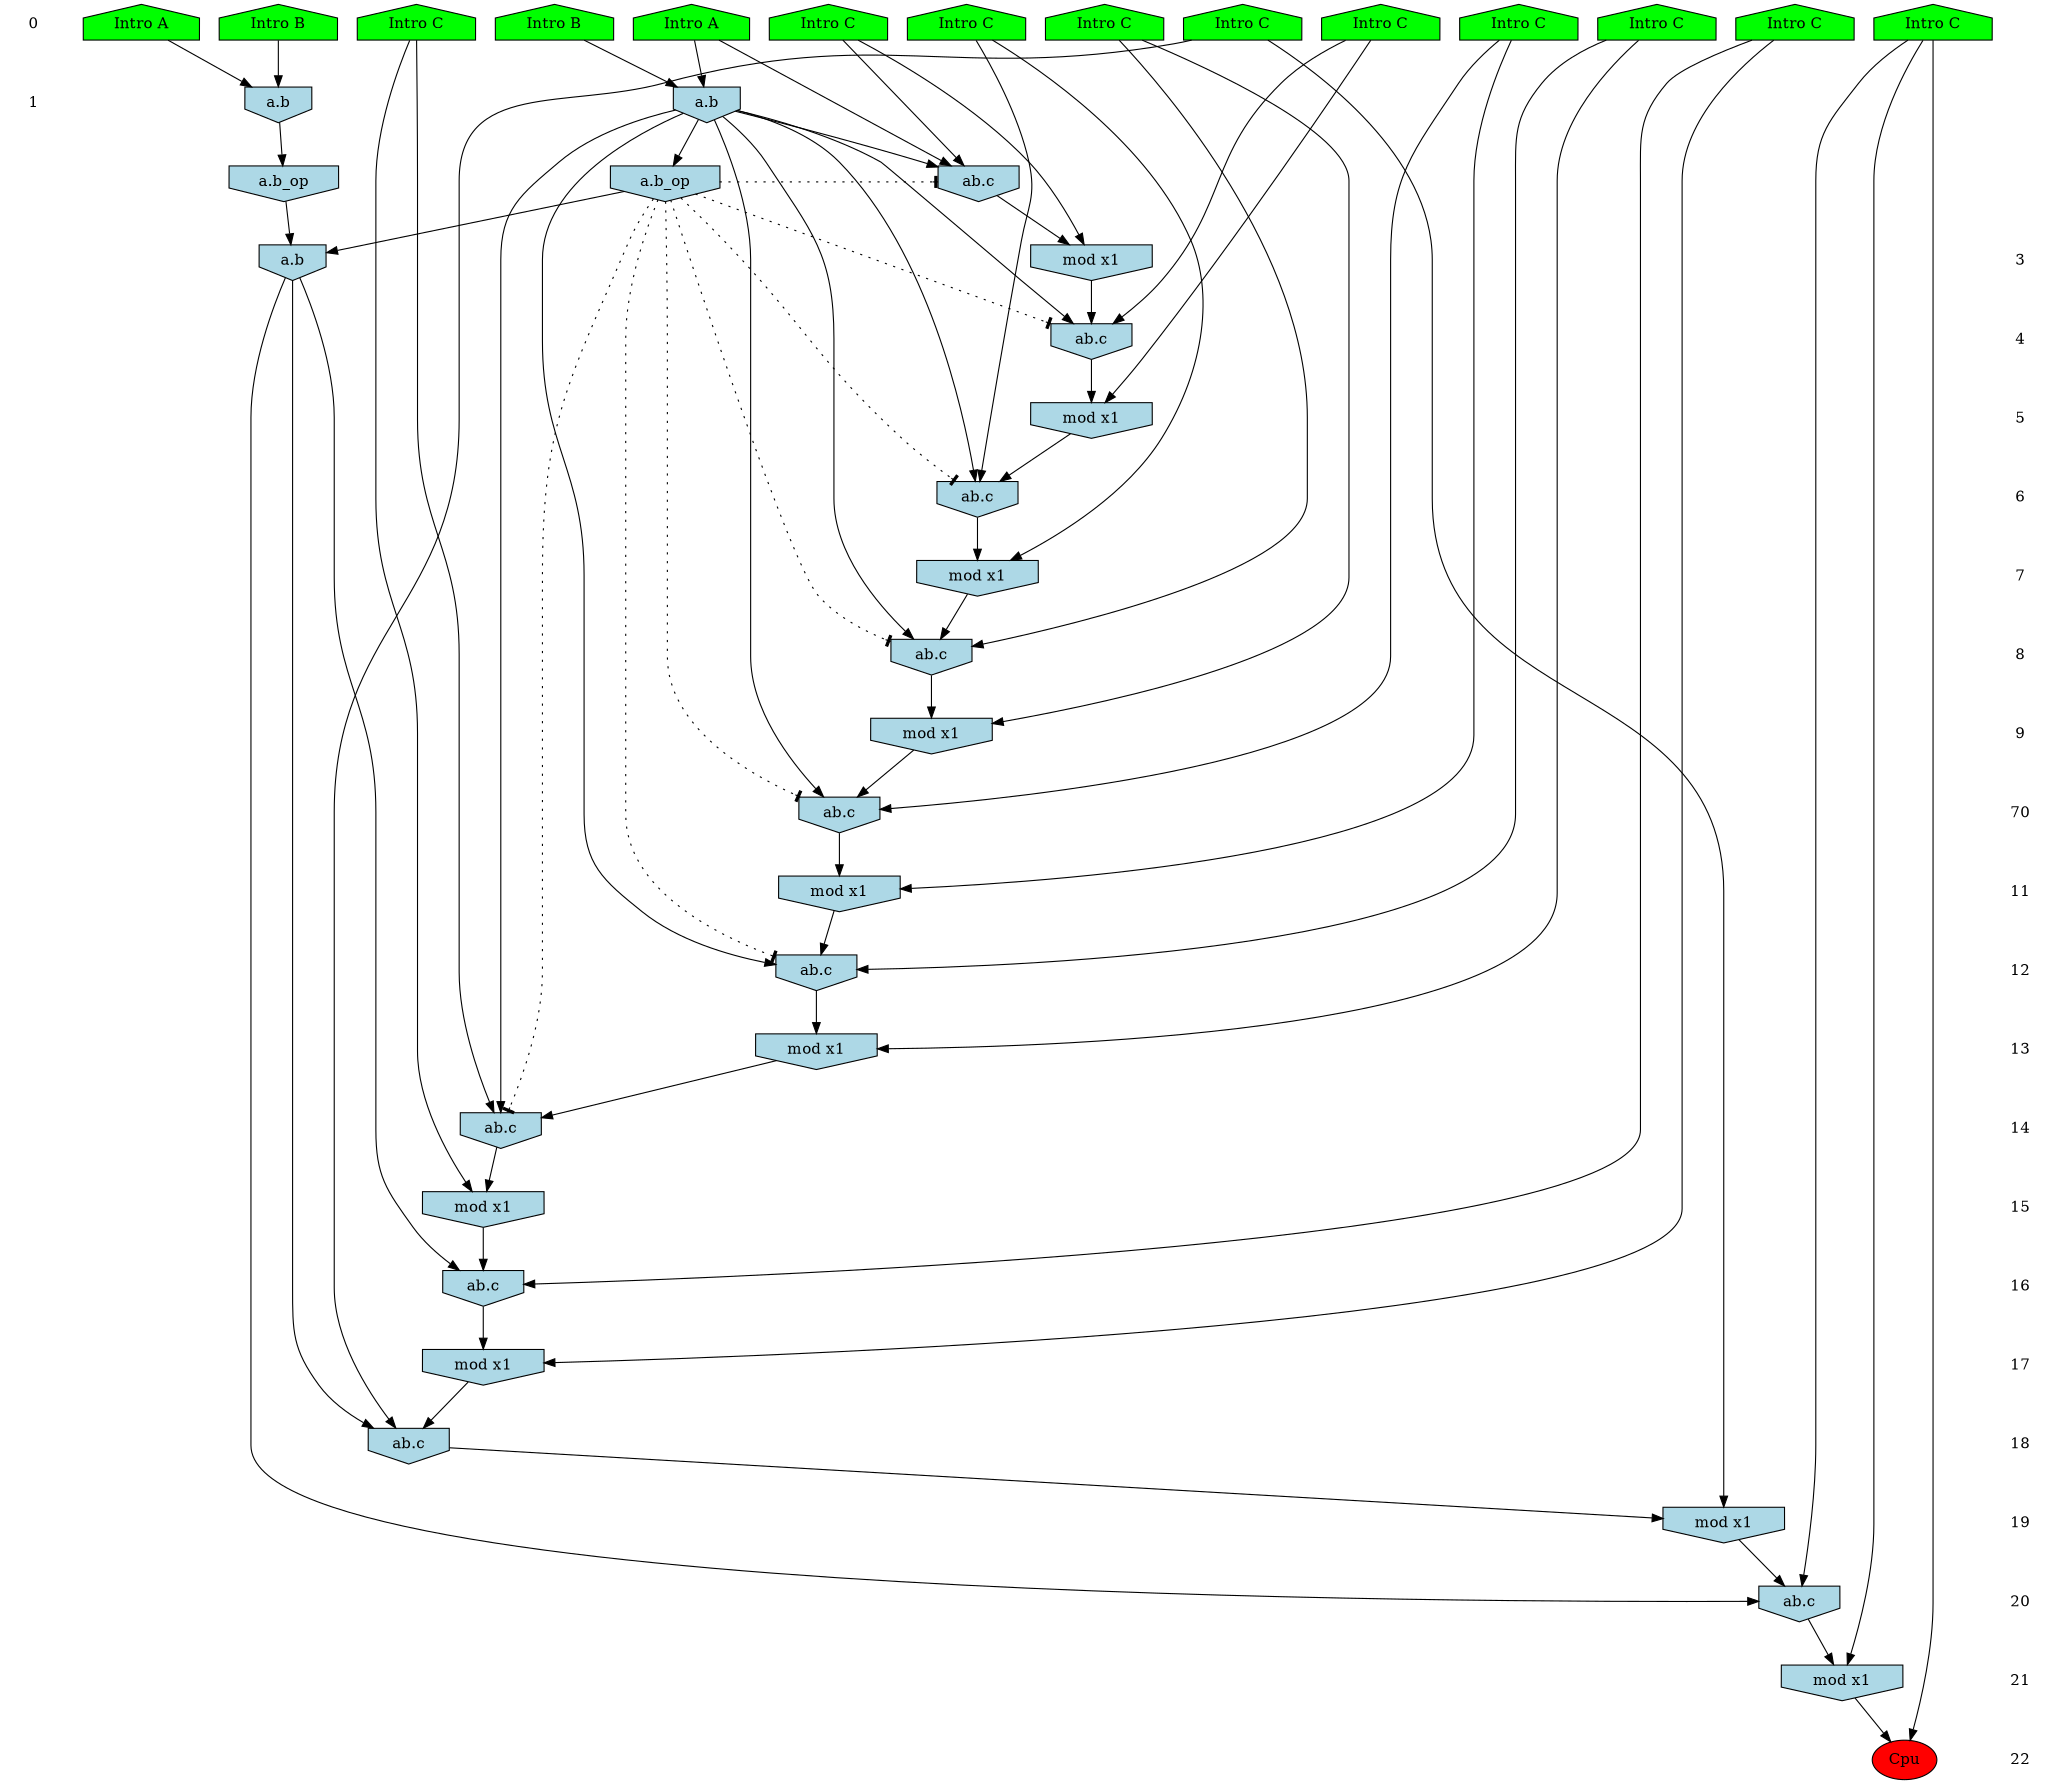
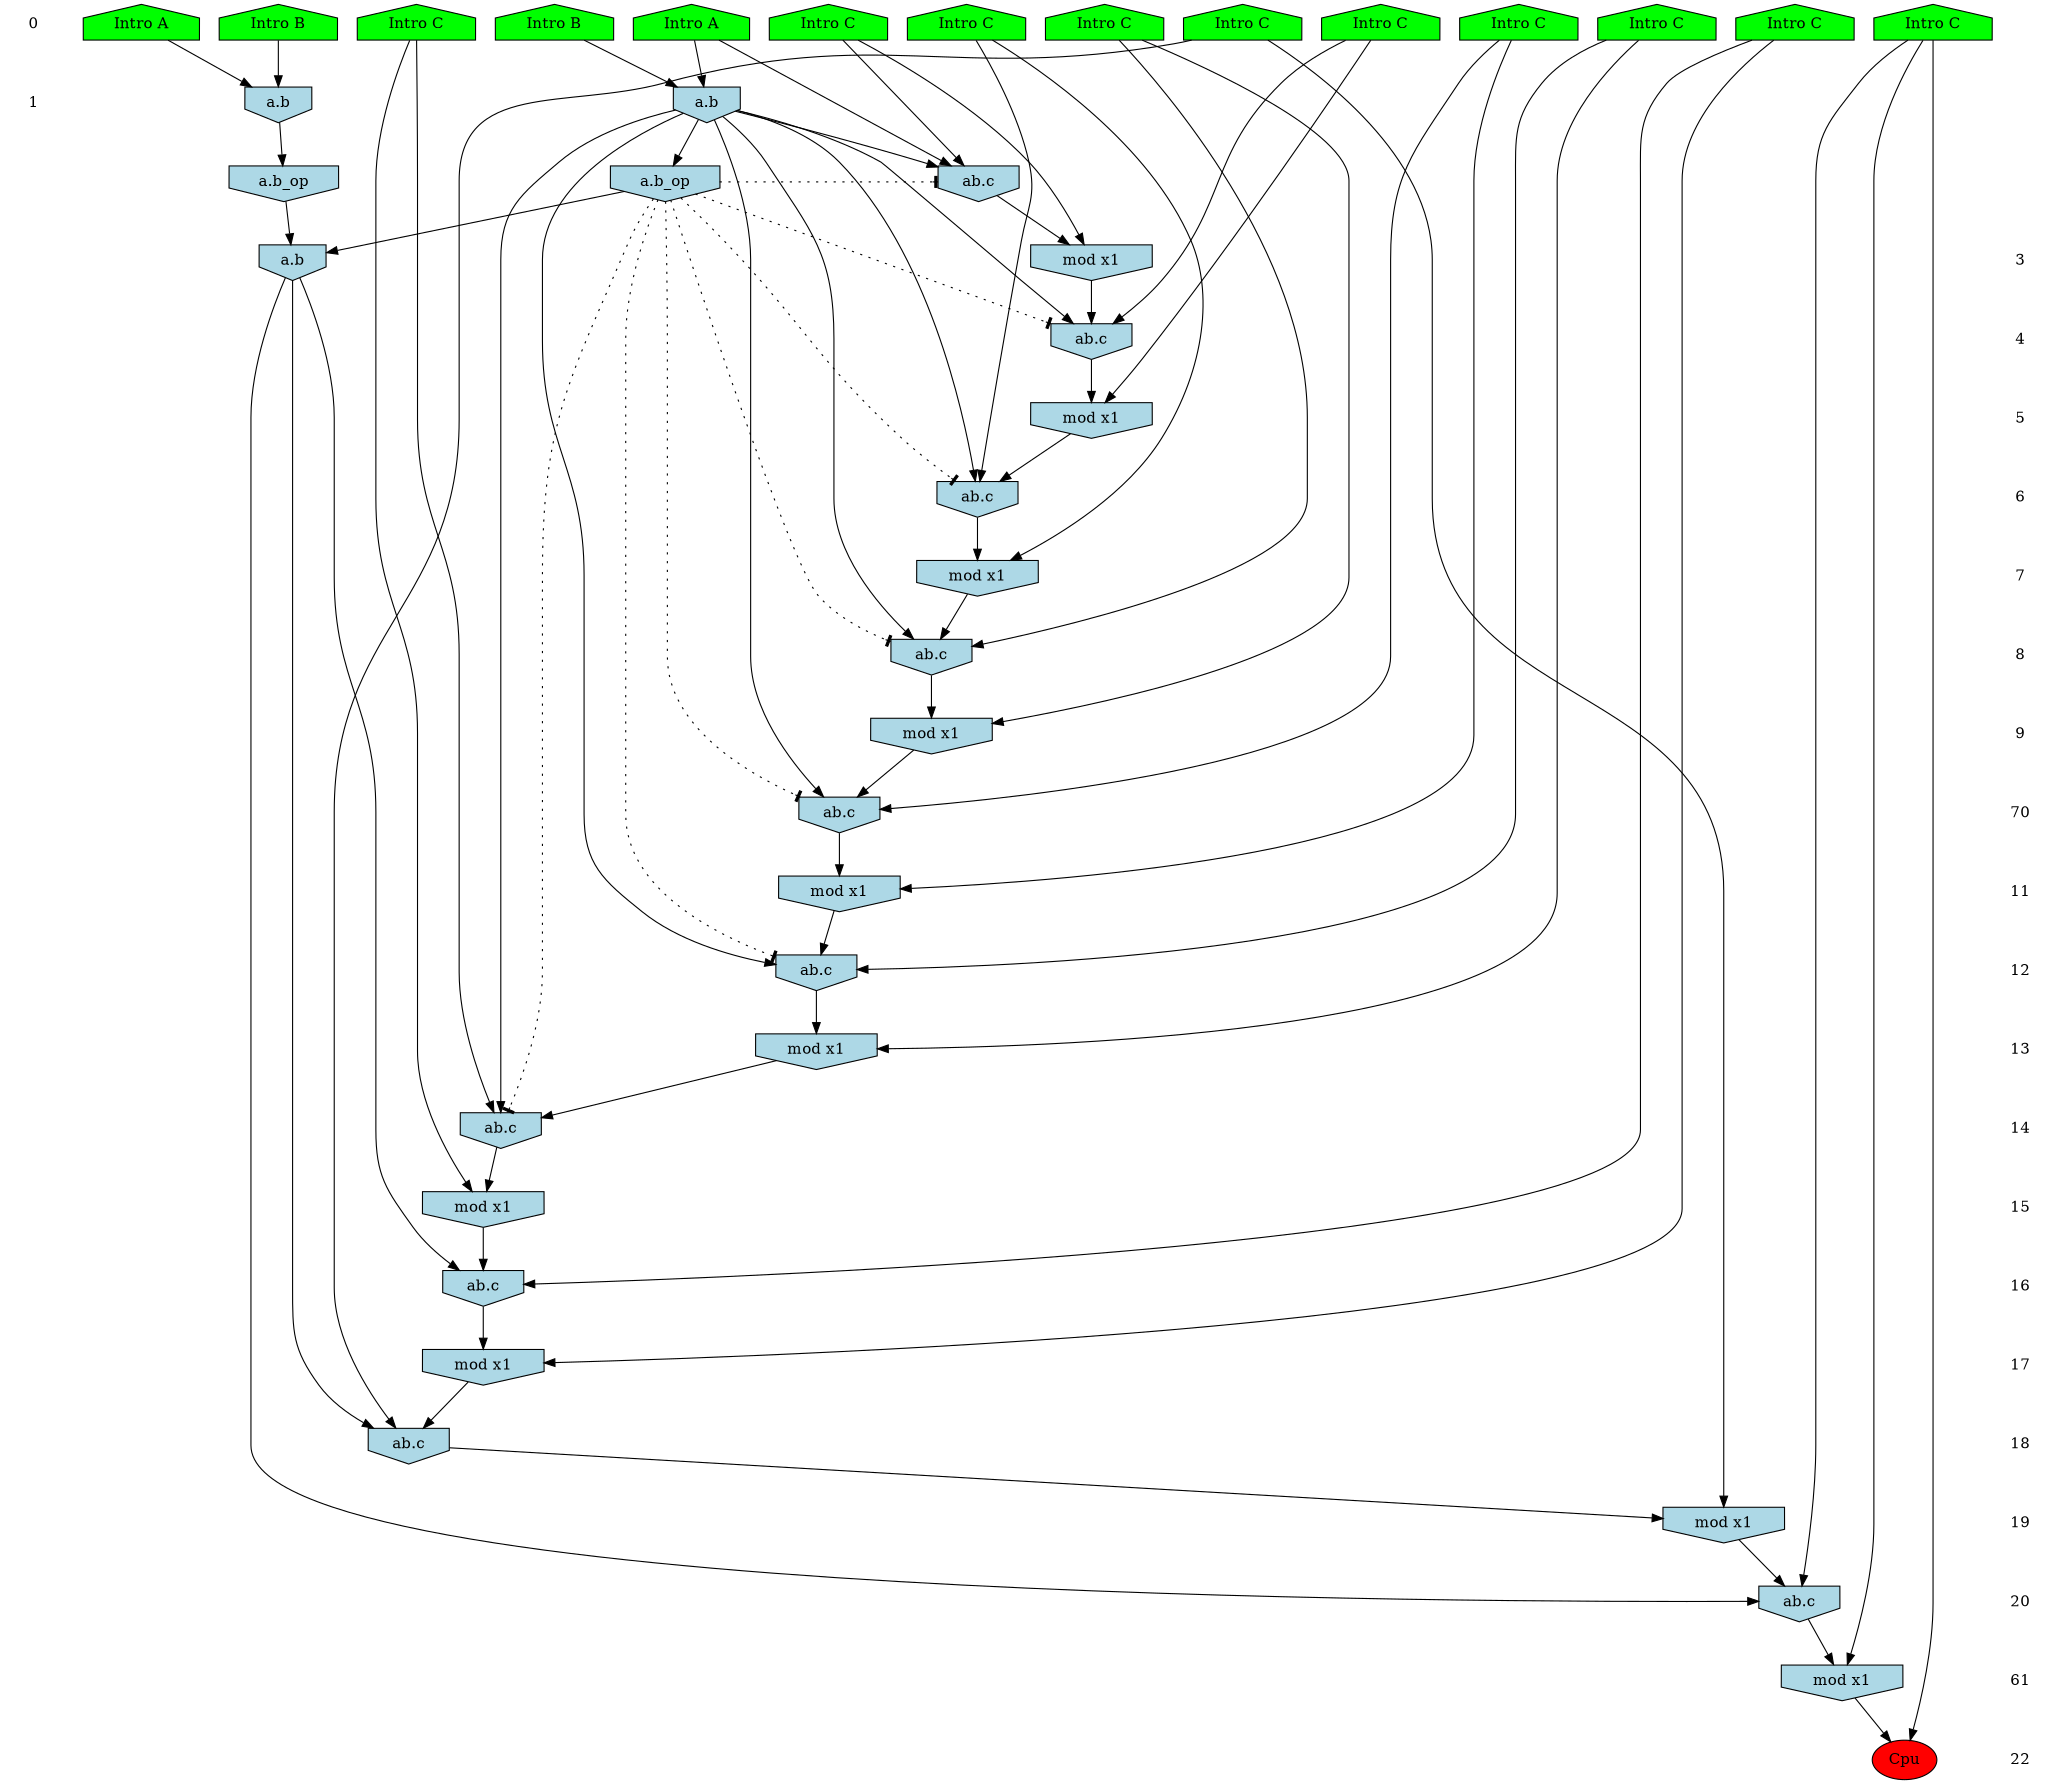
node "21": label "21" -> "61"
